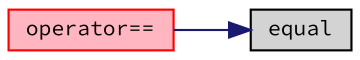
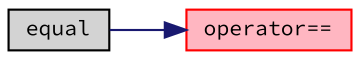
edge "operator==" -> "equal": reversed
